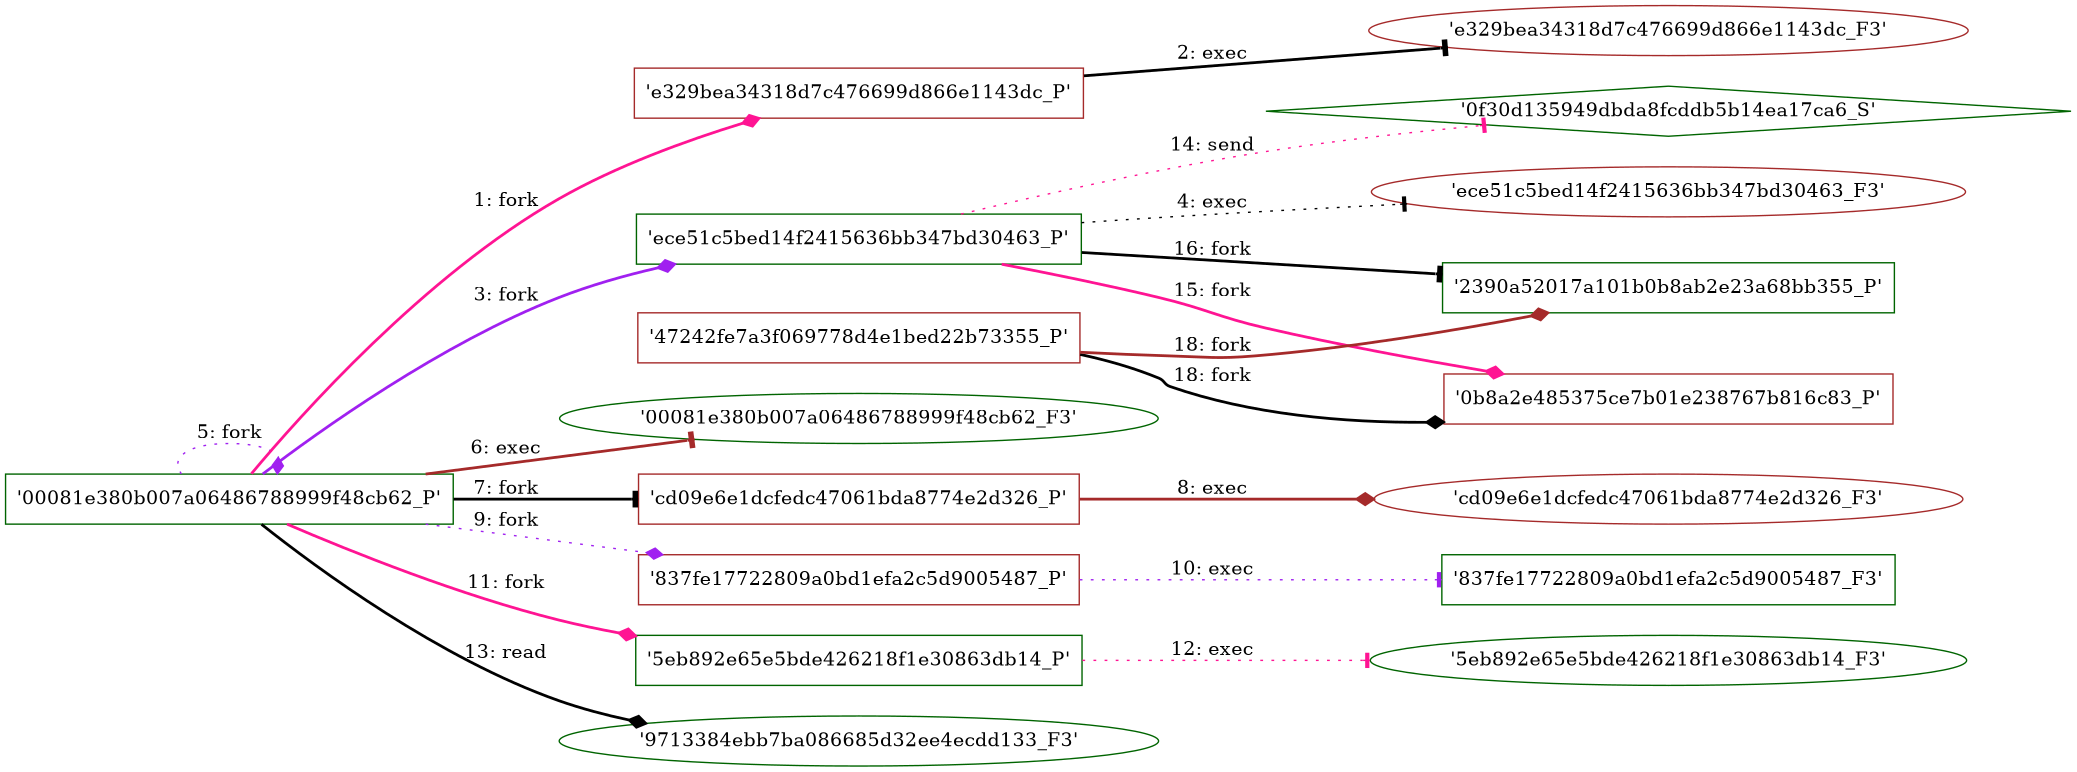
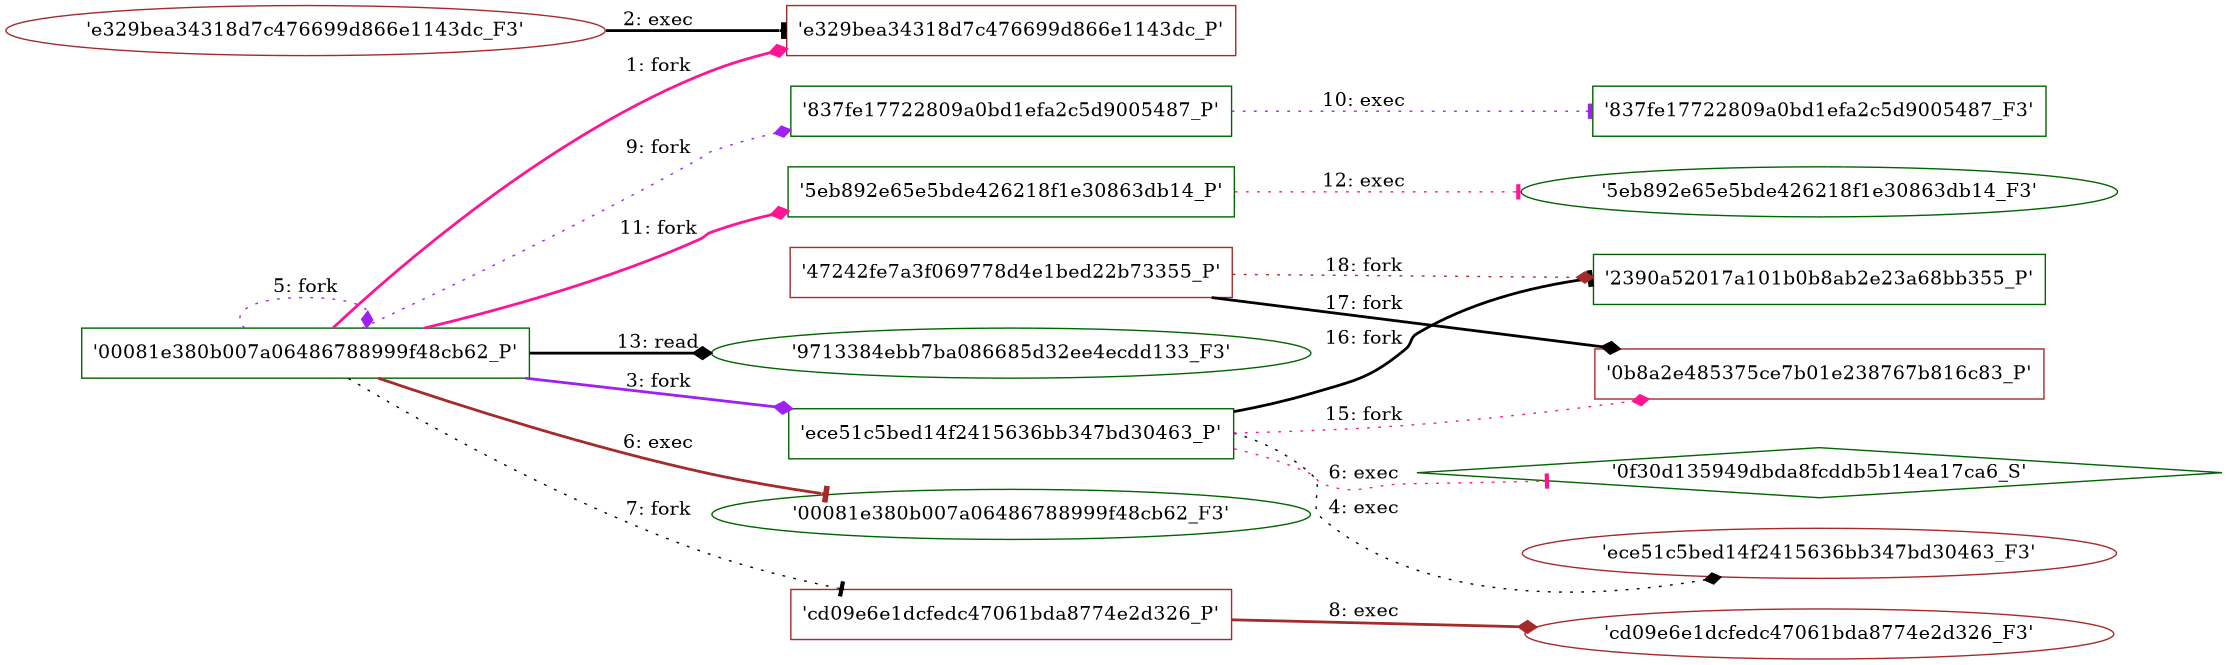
edge "'e329bea34318d7c476699d866e1143dc_P'" -> "'e329bea34318d7c476699d866e1143dc_F3'": reversed
edge "'ece51c5bed14f2415636bb347bd30463_P'" -> "'0f30d135949dbda8fcddb5b14ea17ca6_S'": label "14: send" -> "6: exec"
edge "'ece51c5bed14f2415636bb347bd30463_P'" -> "'ece51c5bed14f2415636bb347bd30463_F3'": arrowhead tee -> diamond
edge "'ece51c5bed14f2415636bb347bd30463_P'" -> "'0b8a2e485375ce7b01e238767b816c83_P'": style bold -> dotted
edge "'47242fe7a3f069778d4e1bed22b73355_P'" -> "'2390a52017a101b0b8ab2e23a68bb355_P'": style bold -> dotted
edge "'47242fe7a3f069778d4e1bed22b73355_P'" -> "'0b8a2e485375ce7b01e238767b816c83_P'": label "18: fork" -> "17: fork"
edge "'00081e380b007a06486788999f48cb62_P'" -> "'cd09e6e1dcfedc47061bda8774e2d326_P'": style bold -> dotted
node "'837fe17722809a0bd1efa2c5d9005487_P'": color brown -> darkgreen
